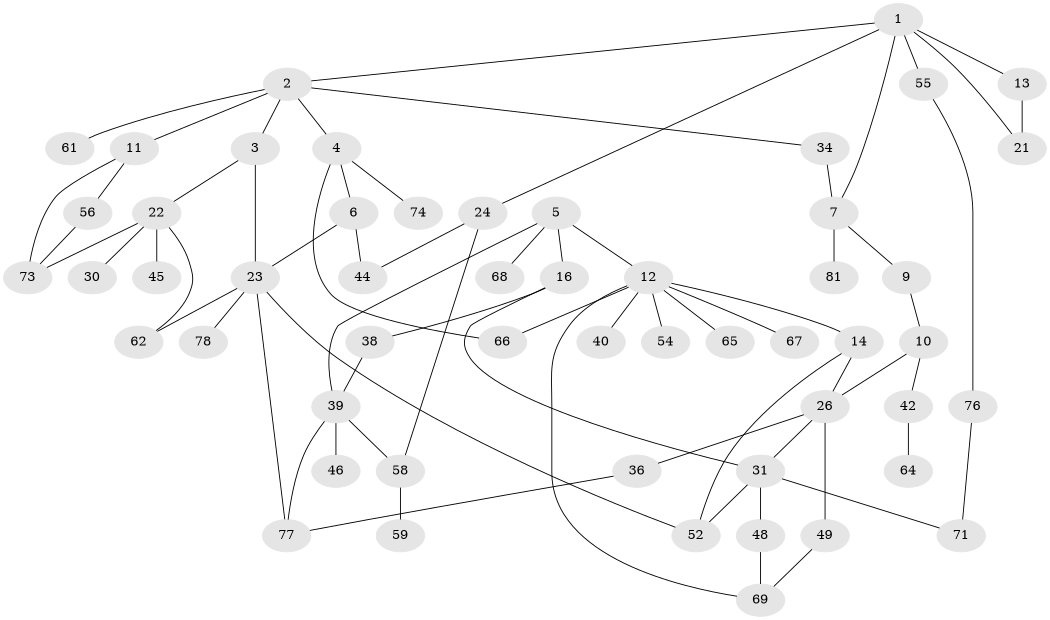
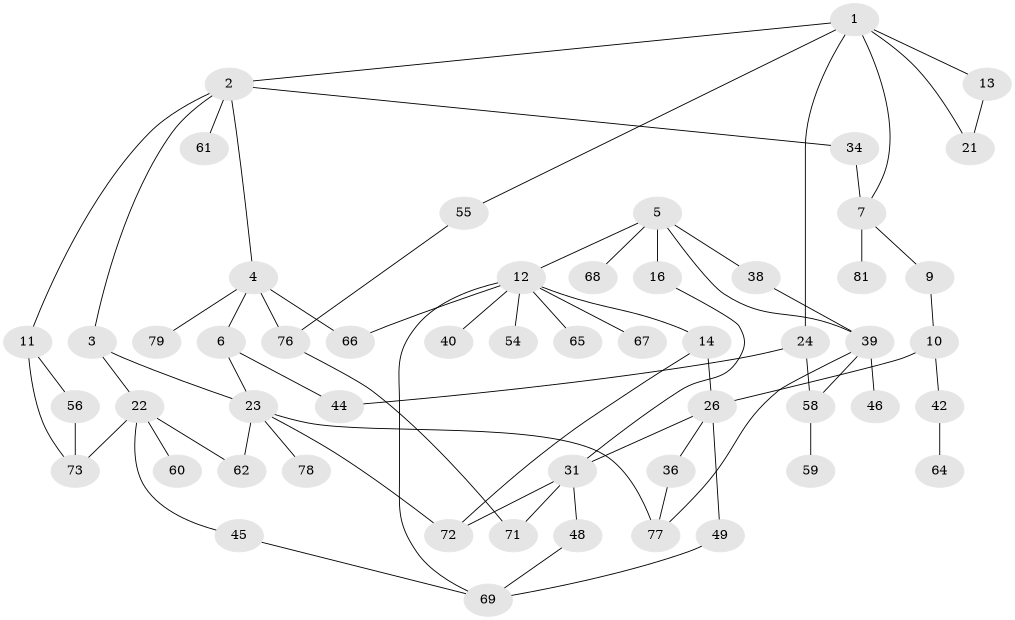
node "74": label "74" -> "79"
node "30": label "30" -> "60"
edge "4" -- "76": added
edge "16" -- "38": now "5" -- "38"
node "52": label "52" -> "72"
edge "45" -- "69": added
